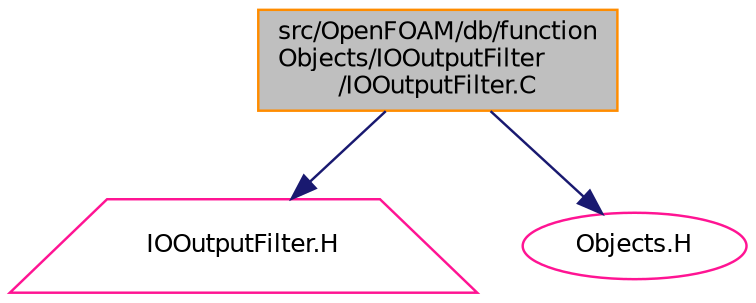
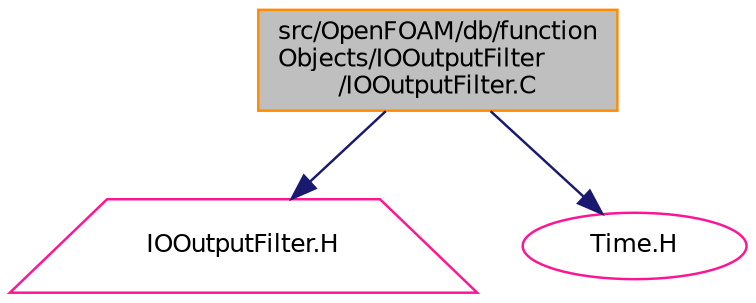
node "Objects.H": label "Objects.H" -> "Time.H"
